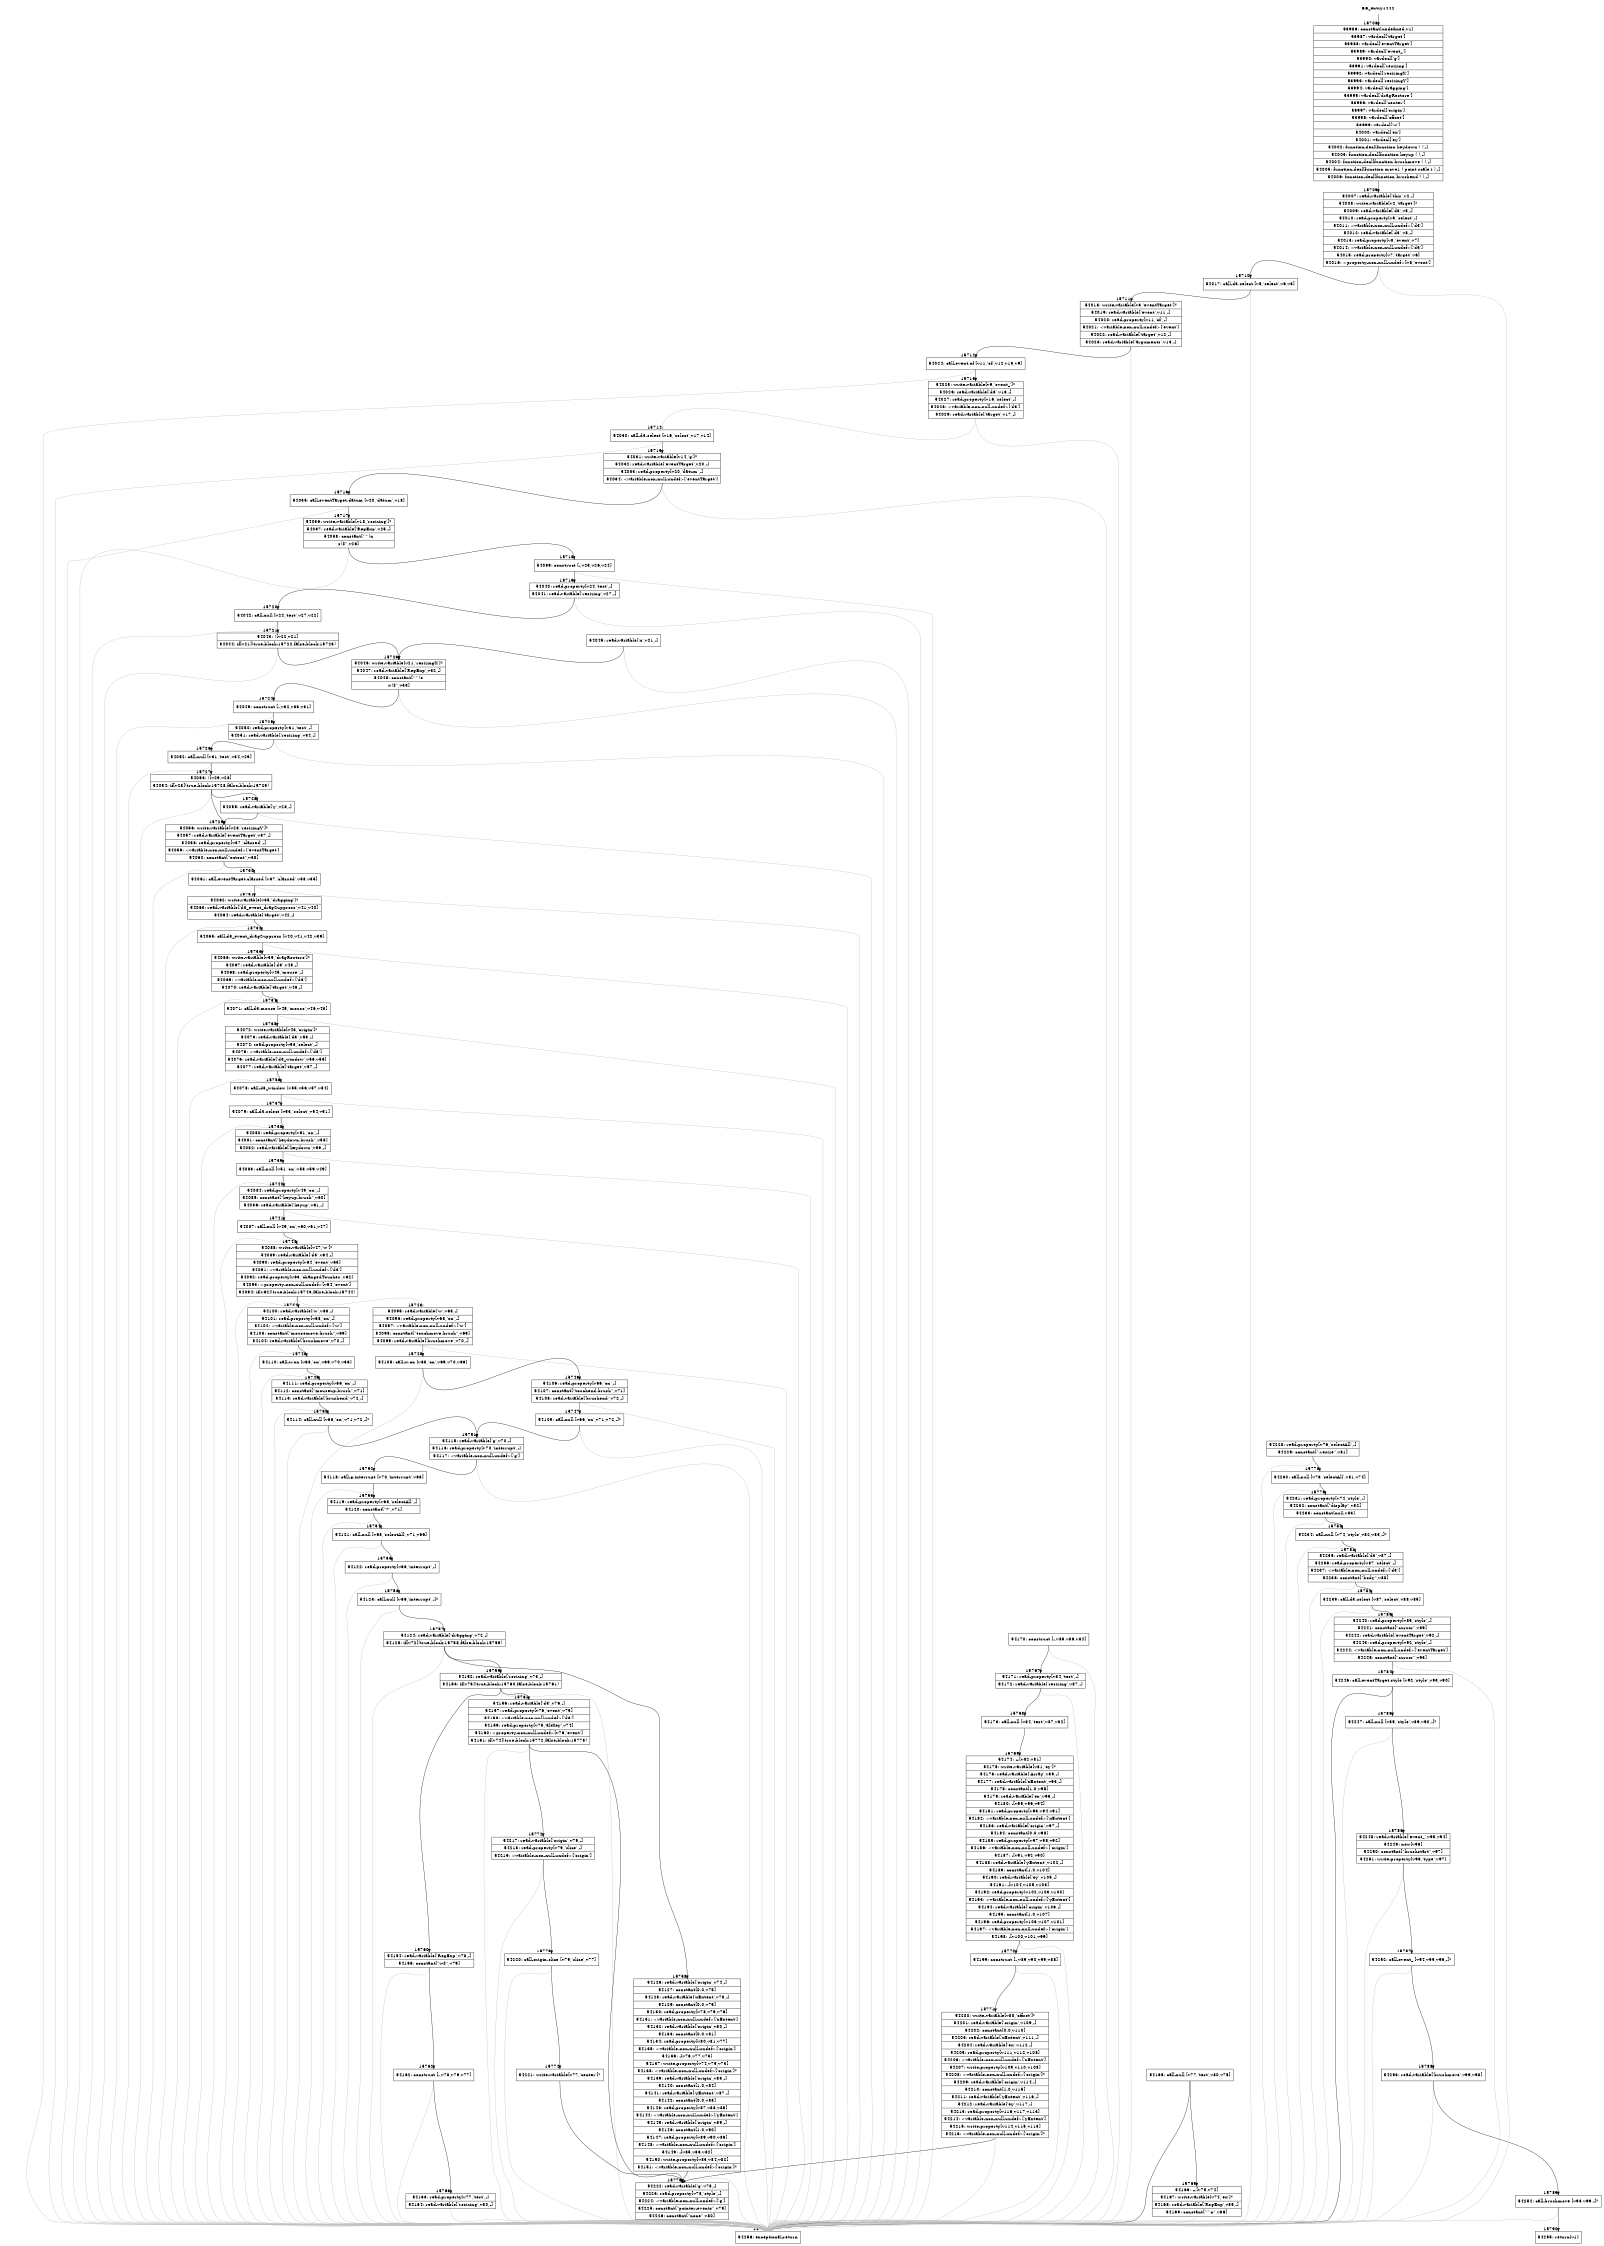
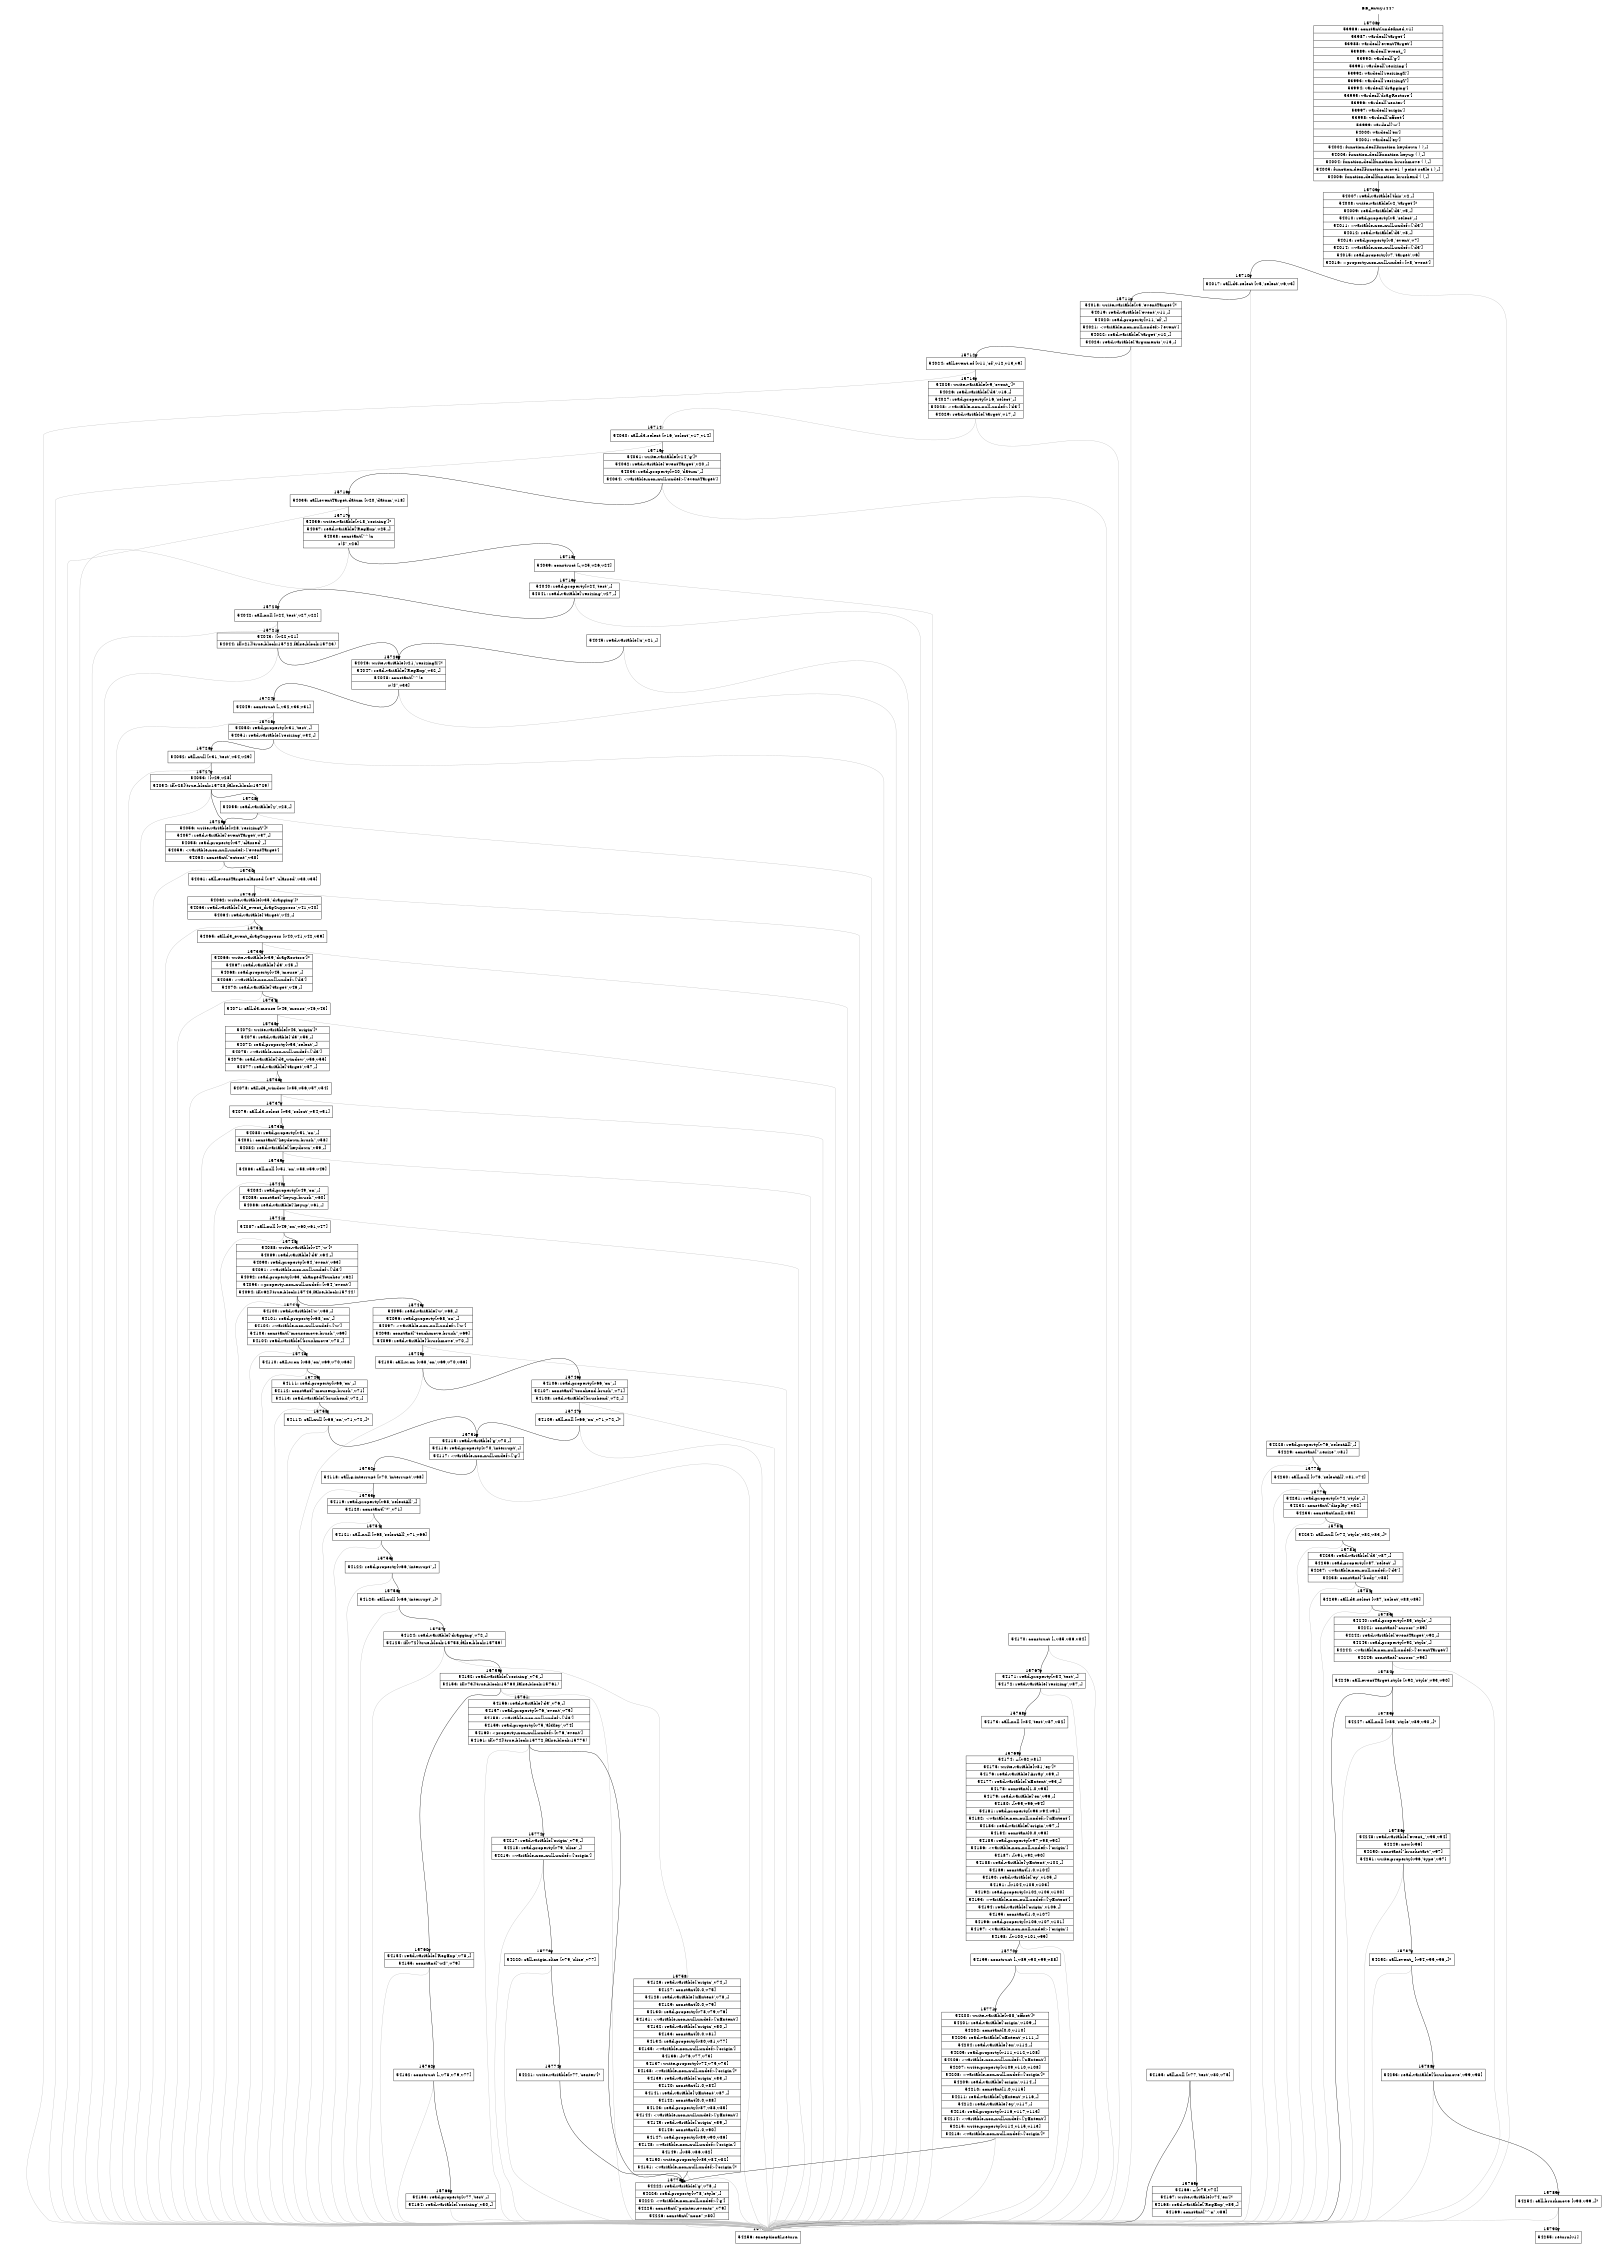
node "BB_entry1442": label "BB_entry1442" -> "BB_entry1447"
edge "54088: write-variable[v47,'w']*" -> "54095: read-variable['w',v68,-]": color gray -> black
edge "54152: read-variable['resizing',v73,-]" -> "54156: read-variable['d3',v76,-]": color black -> gray
edge "54124: read-variable['dragging',v72,-]" -> "54126: read-variable['origin',v74,-]": color black -> gray
